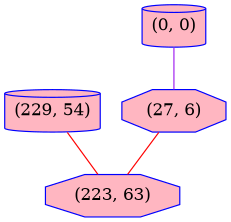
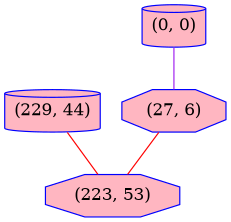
node "(229, 54)": label "(229, 54)" -> "(229, 44)"
node "(223, 63)": label "(223, 63)" -> "(223, 53)"
